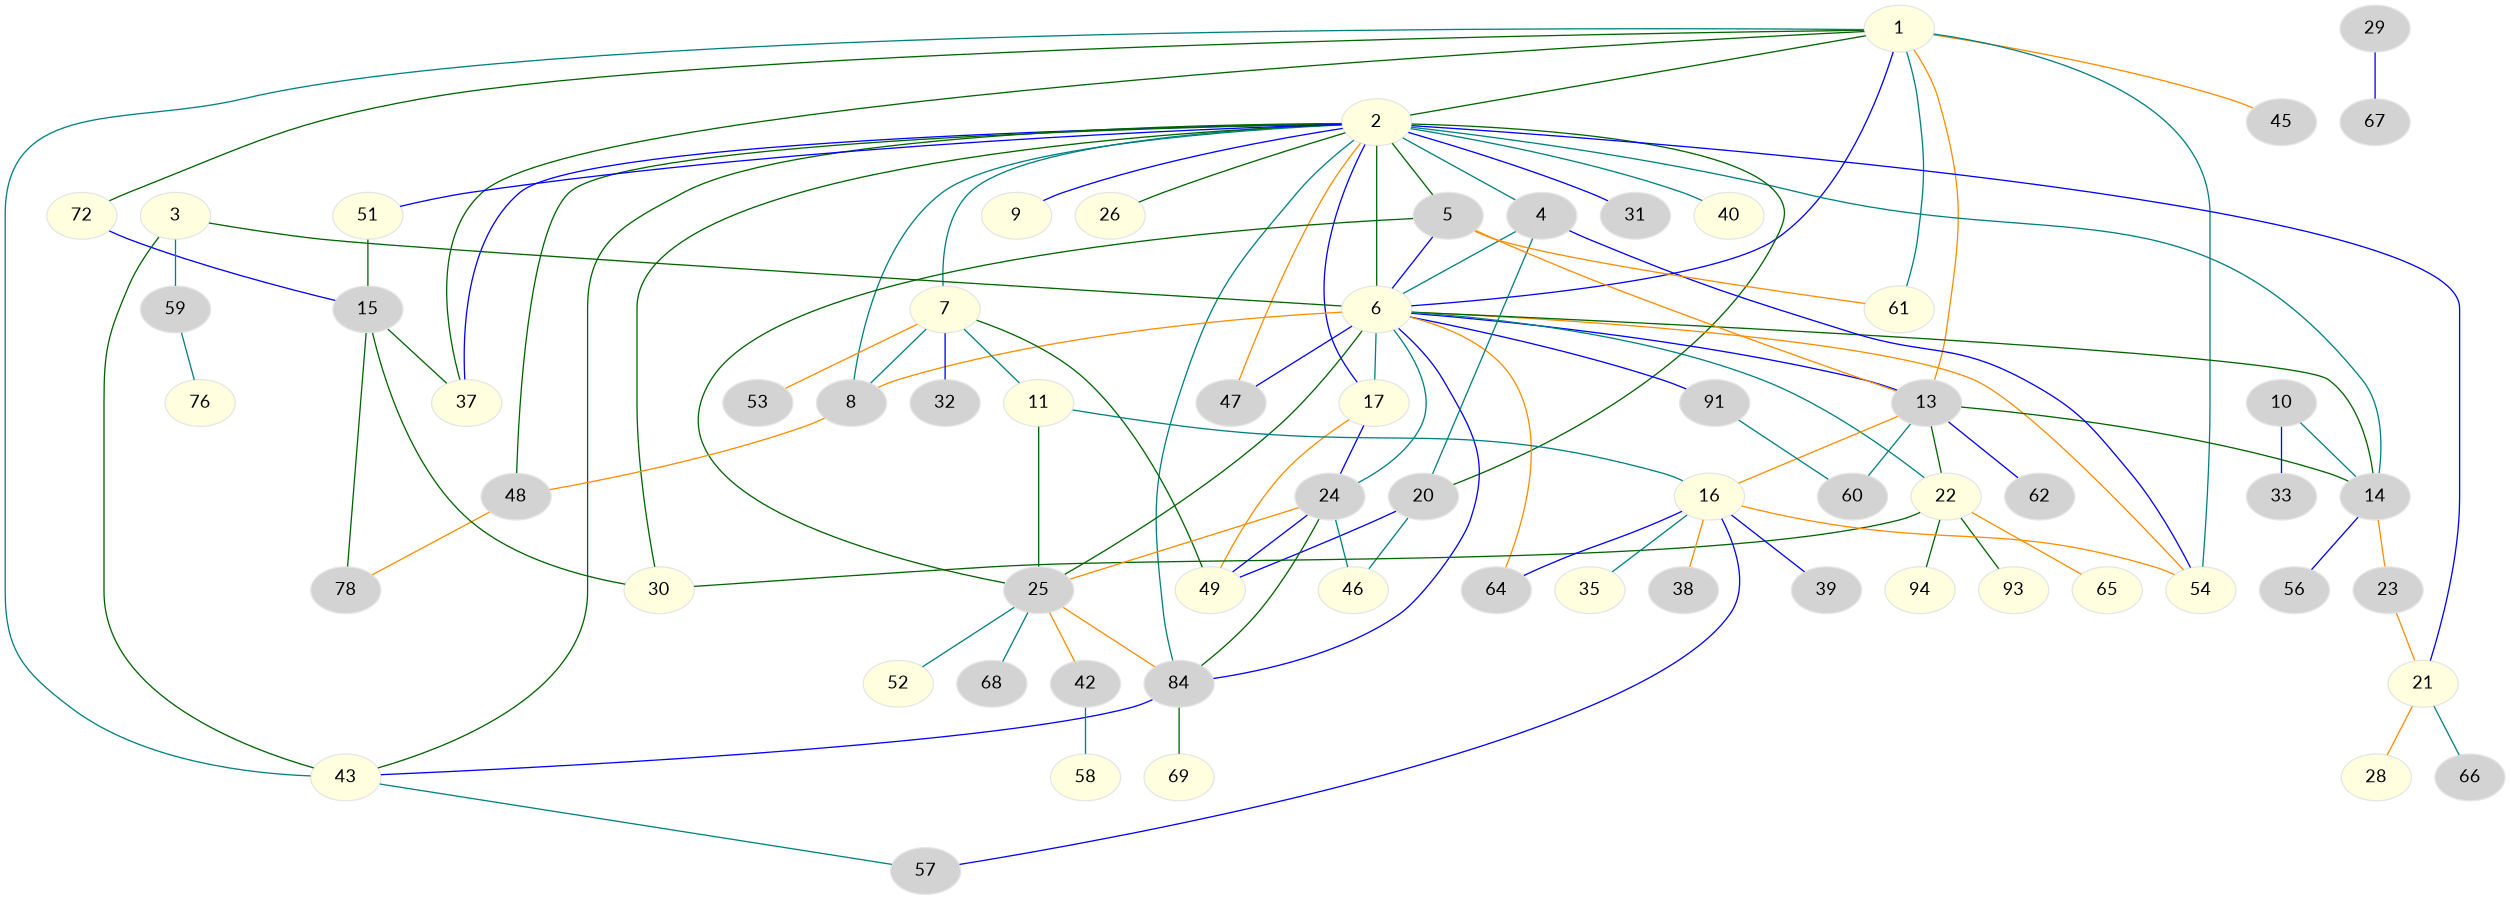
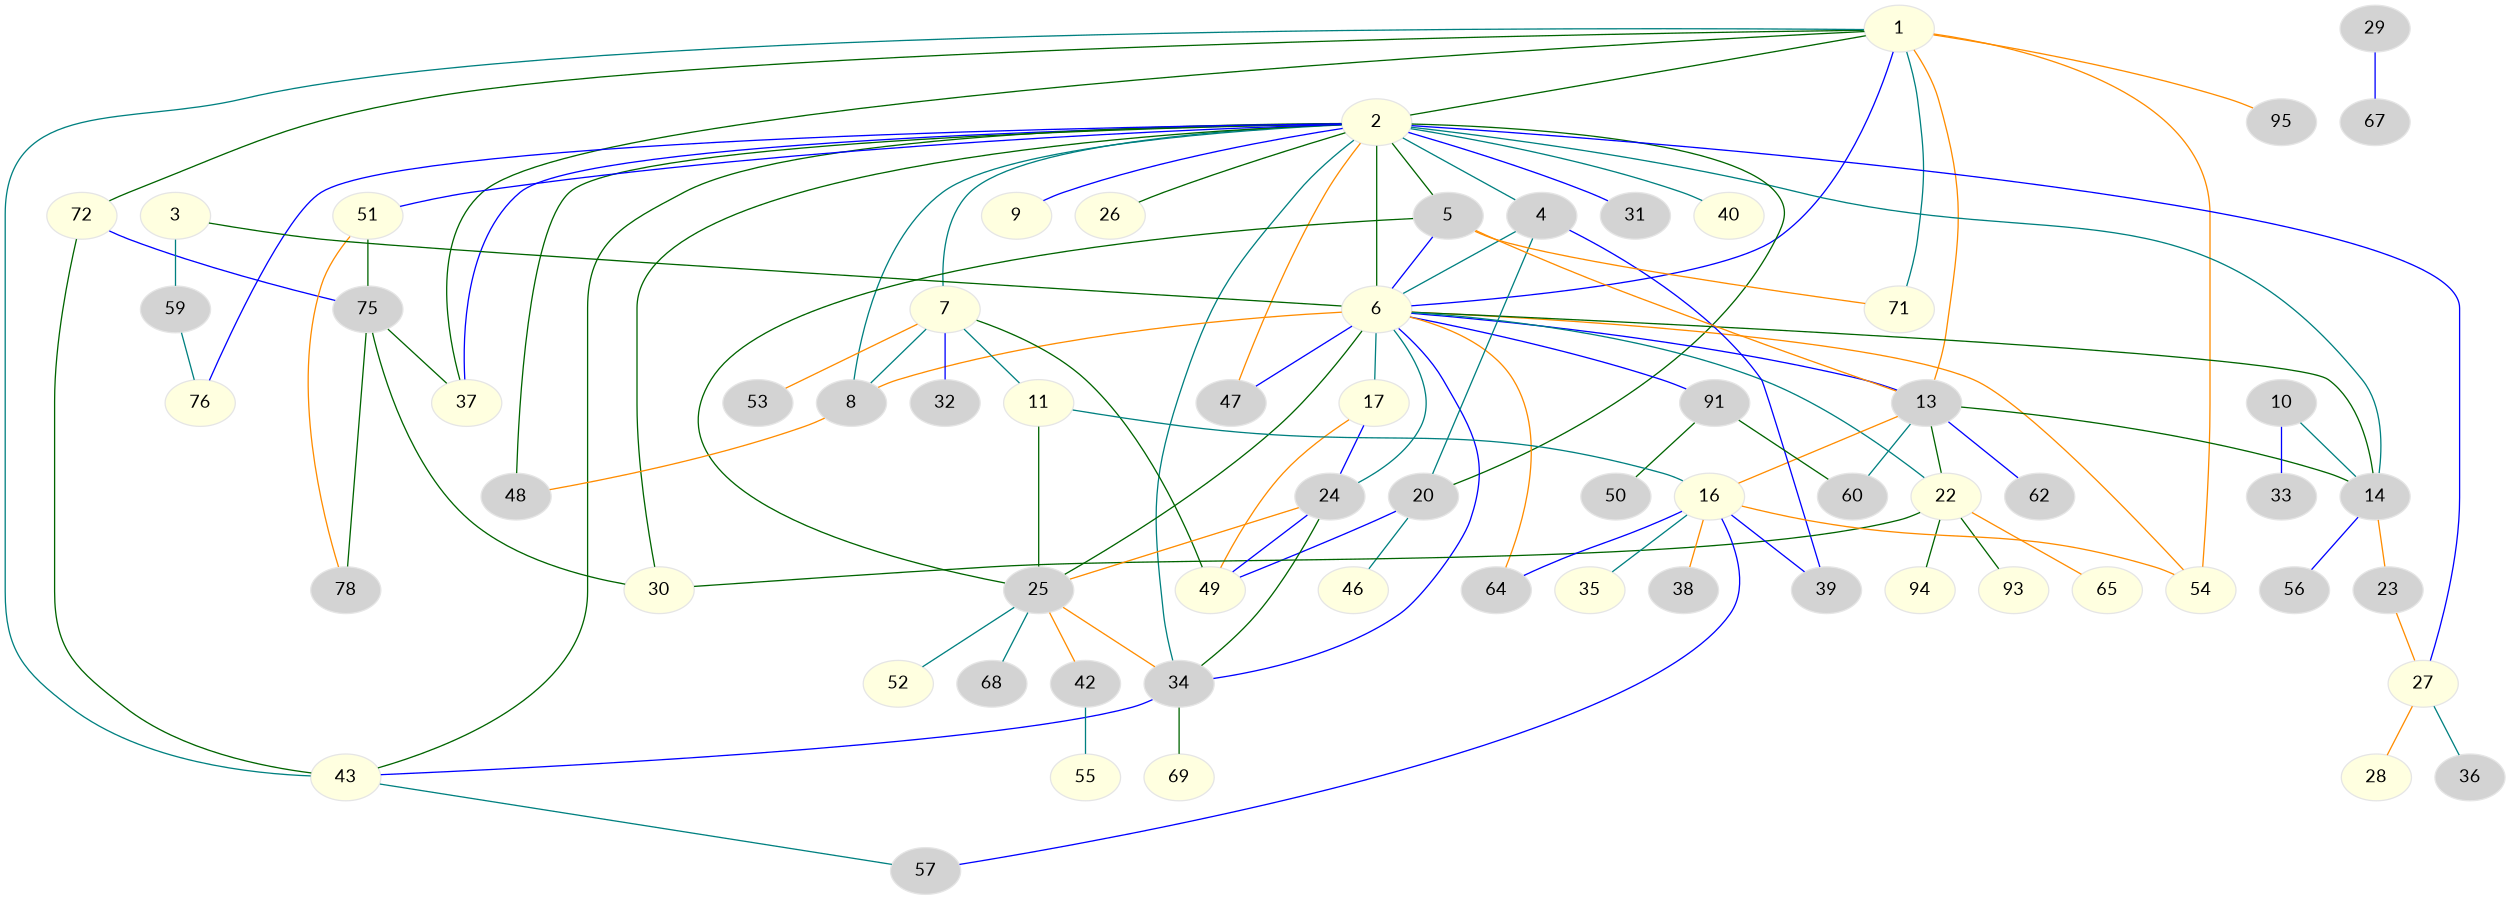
node "45": label "45" -> "95"
edge "1" -- "54": color teal -> darkorange
edge "2" -- "17": now "2" -- "76"
node "15": label "15" -> "75"
node "61": label "61" -> "71"
edge "4" -- "54": now "4" -- "39"
edge "91" -- "60": color teal -> darkgreen
node "50": added
edge "48" -- "78": now "51" -- "78"
edge "24" -- "46": removed
edge "3" -- "43": now "72" -- "43"
node "84": label "84" -> "34"
node "21": label "21" -> "27"
node "58": label "58" -> "55"
node "66": label "66" -> "36"
